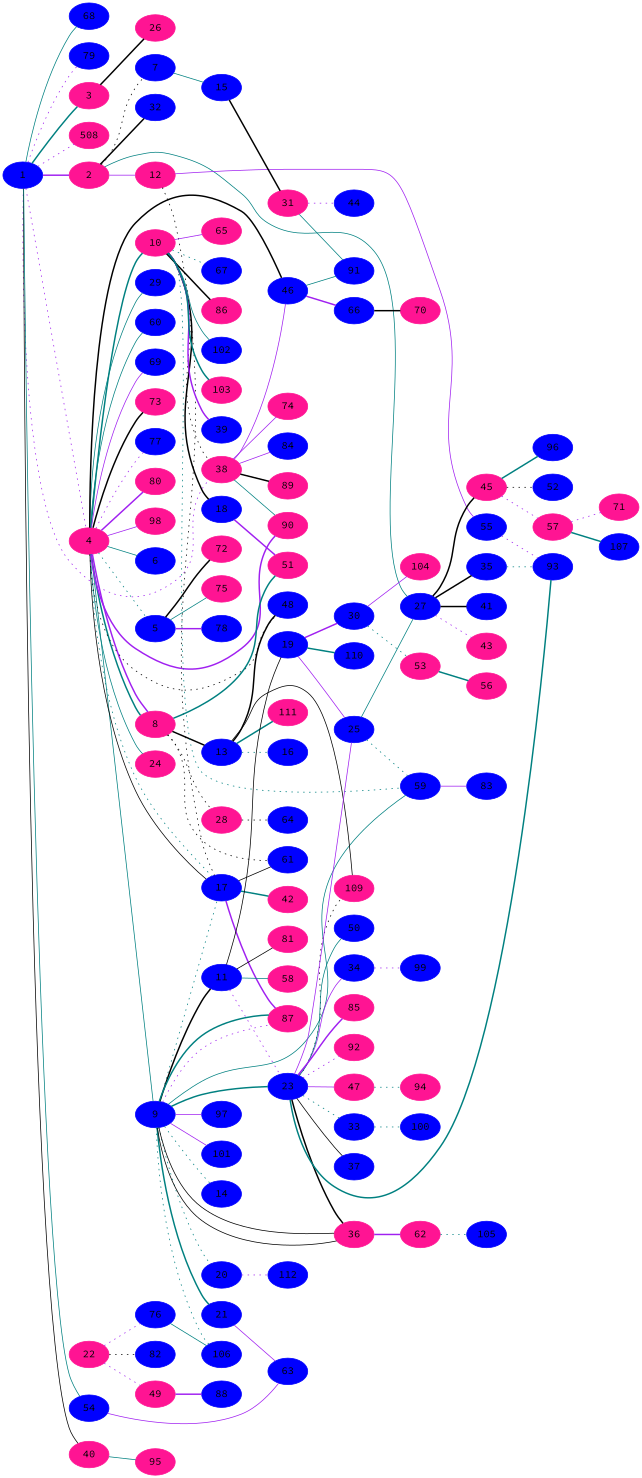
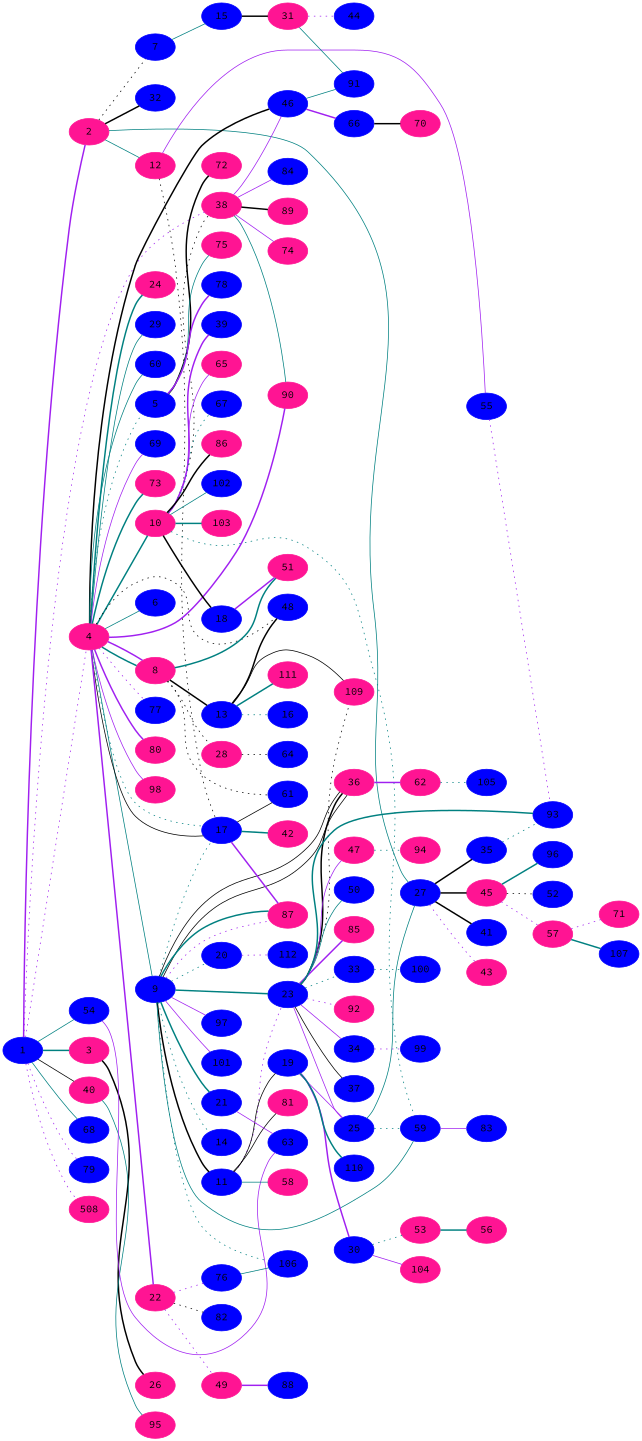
edge "2" -- "12": color purple -> teal
edge "73" -- "4": color black -> teal
edge "4" -- "24": style solid -> bold
edge "4" -- "22": added
